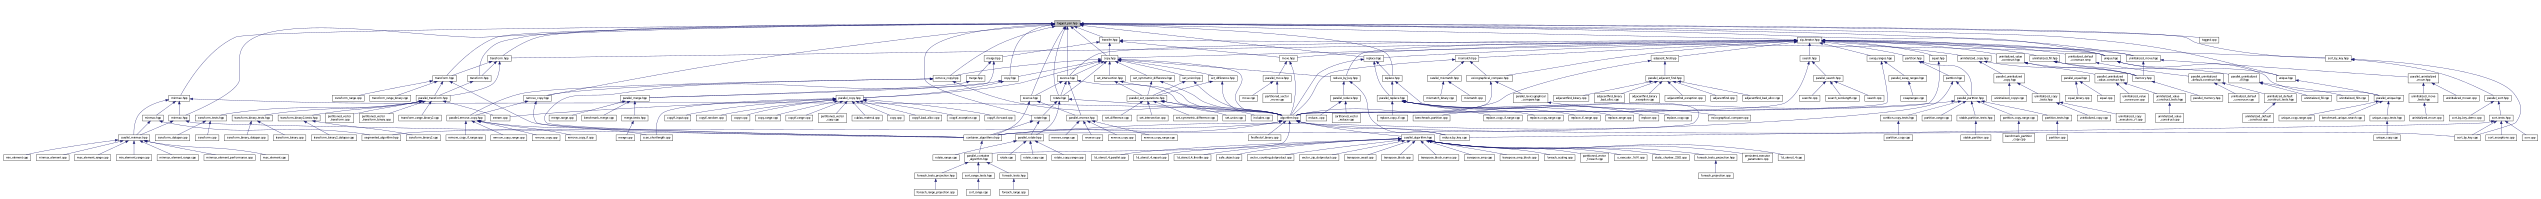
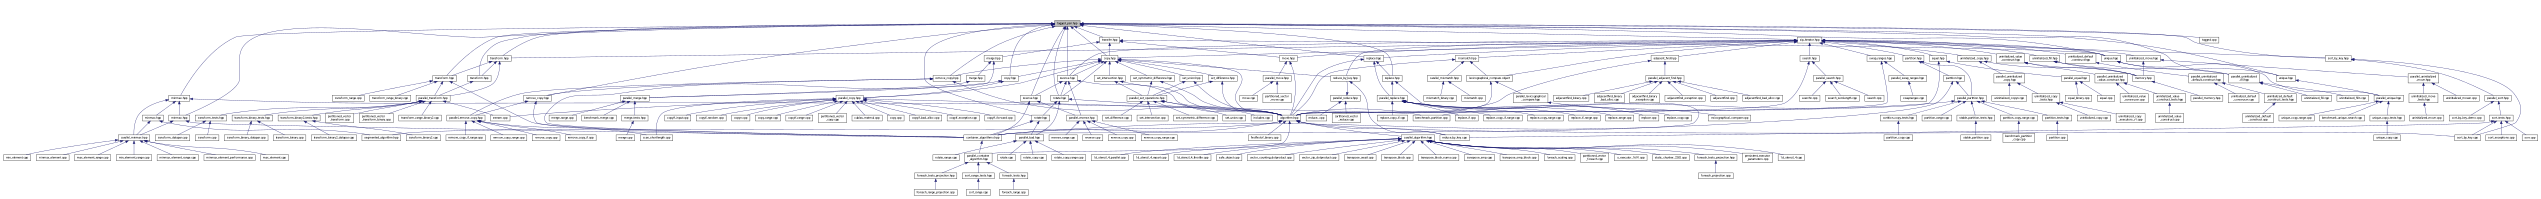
edge "uninitialized_move.hpp" -> "tagged_pair.hpp": now "parallel_uninitialized _fill.hpp" -> "tagged_pair.hpp"
node "uninitialized_default _construct.smp": label "uninitialized_default _construct.smp" -> "uninitialized_default _construct.hpp"
edge "parallel_equal.hpp" -> "equal.hpp": added
node "lexicographical_compare.hpp": label "lexicographical_compare.hpp" -> "lexicographical_compare.object"
edge "parallel_reduce.hpp" -> "reduce_by_key.hpp": reversed
edge "benchmark_partition.cpp" -> "parallel_copy.hpp": added
node "replace_if.cpp": added
node "parallel_rotate.hpp": label "parallel_rotate.hpp" -> "parallel_bad.hpp"
